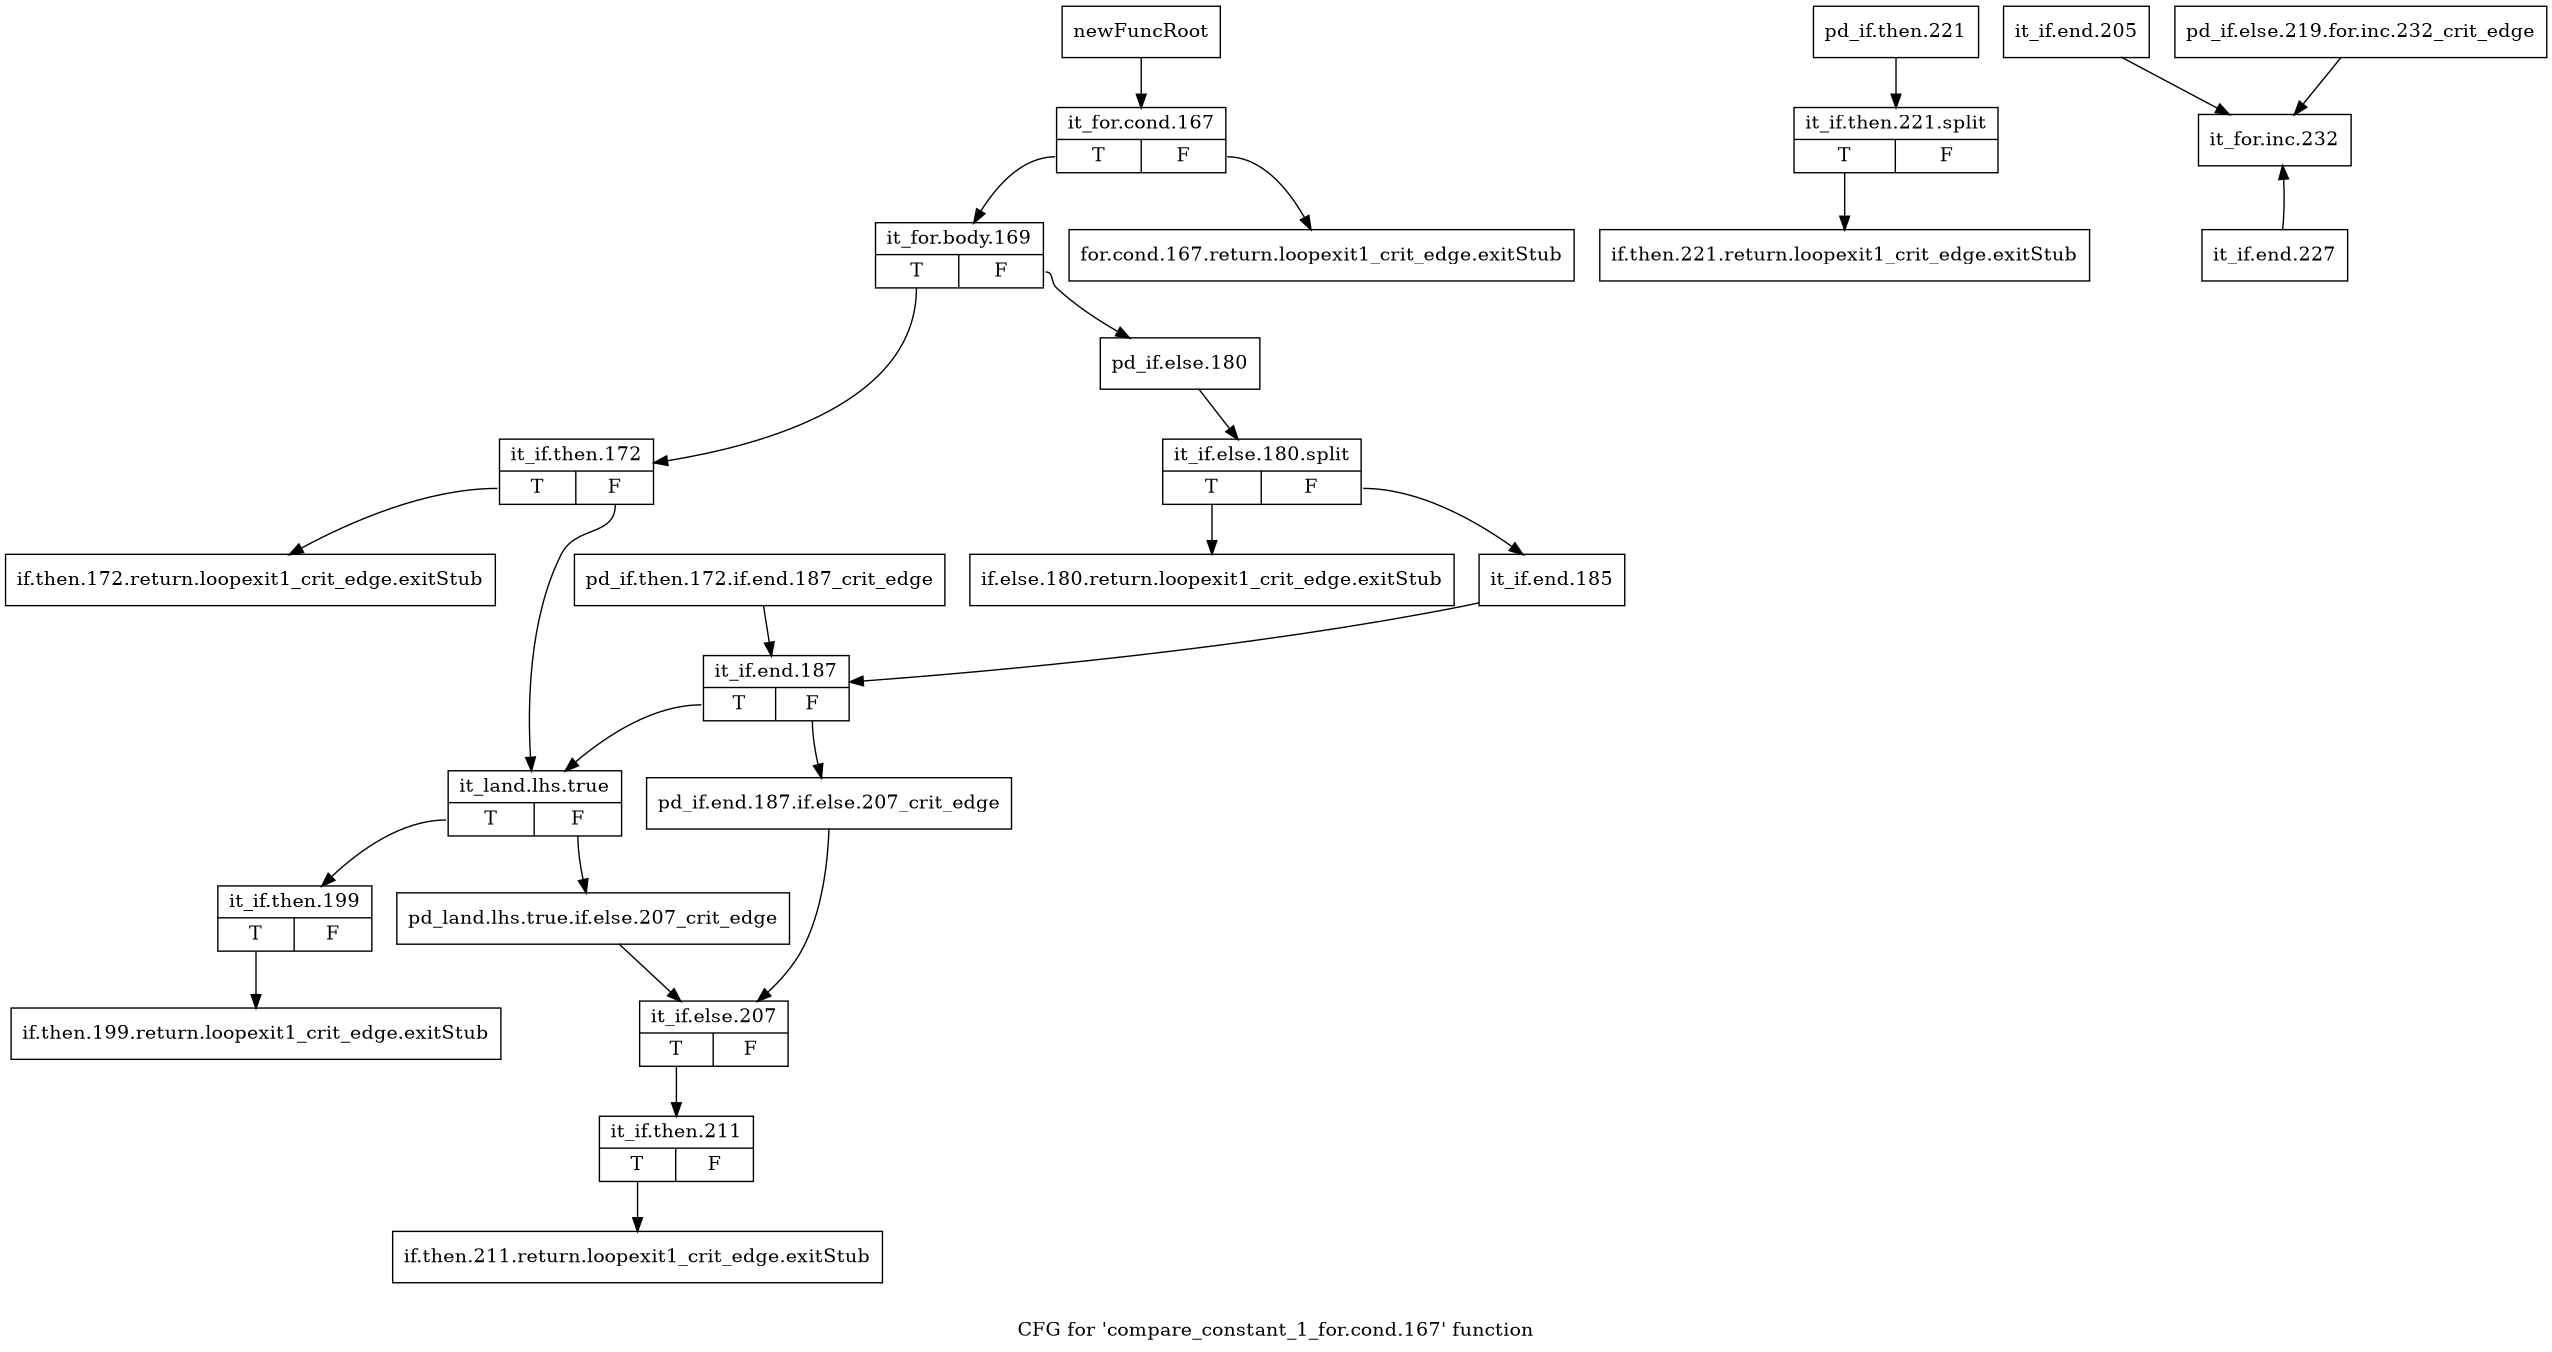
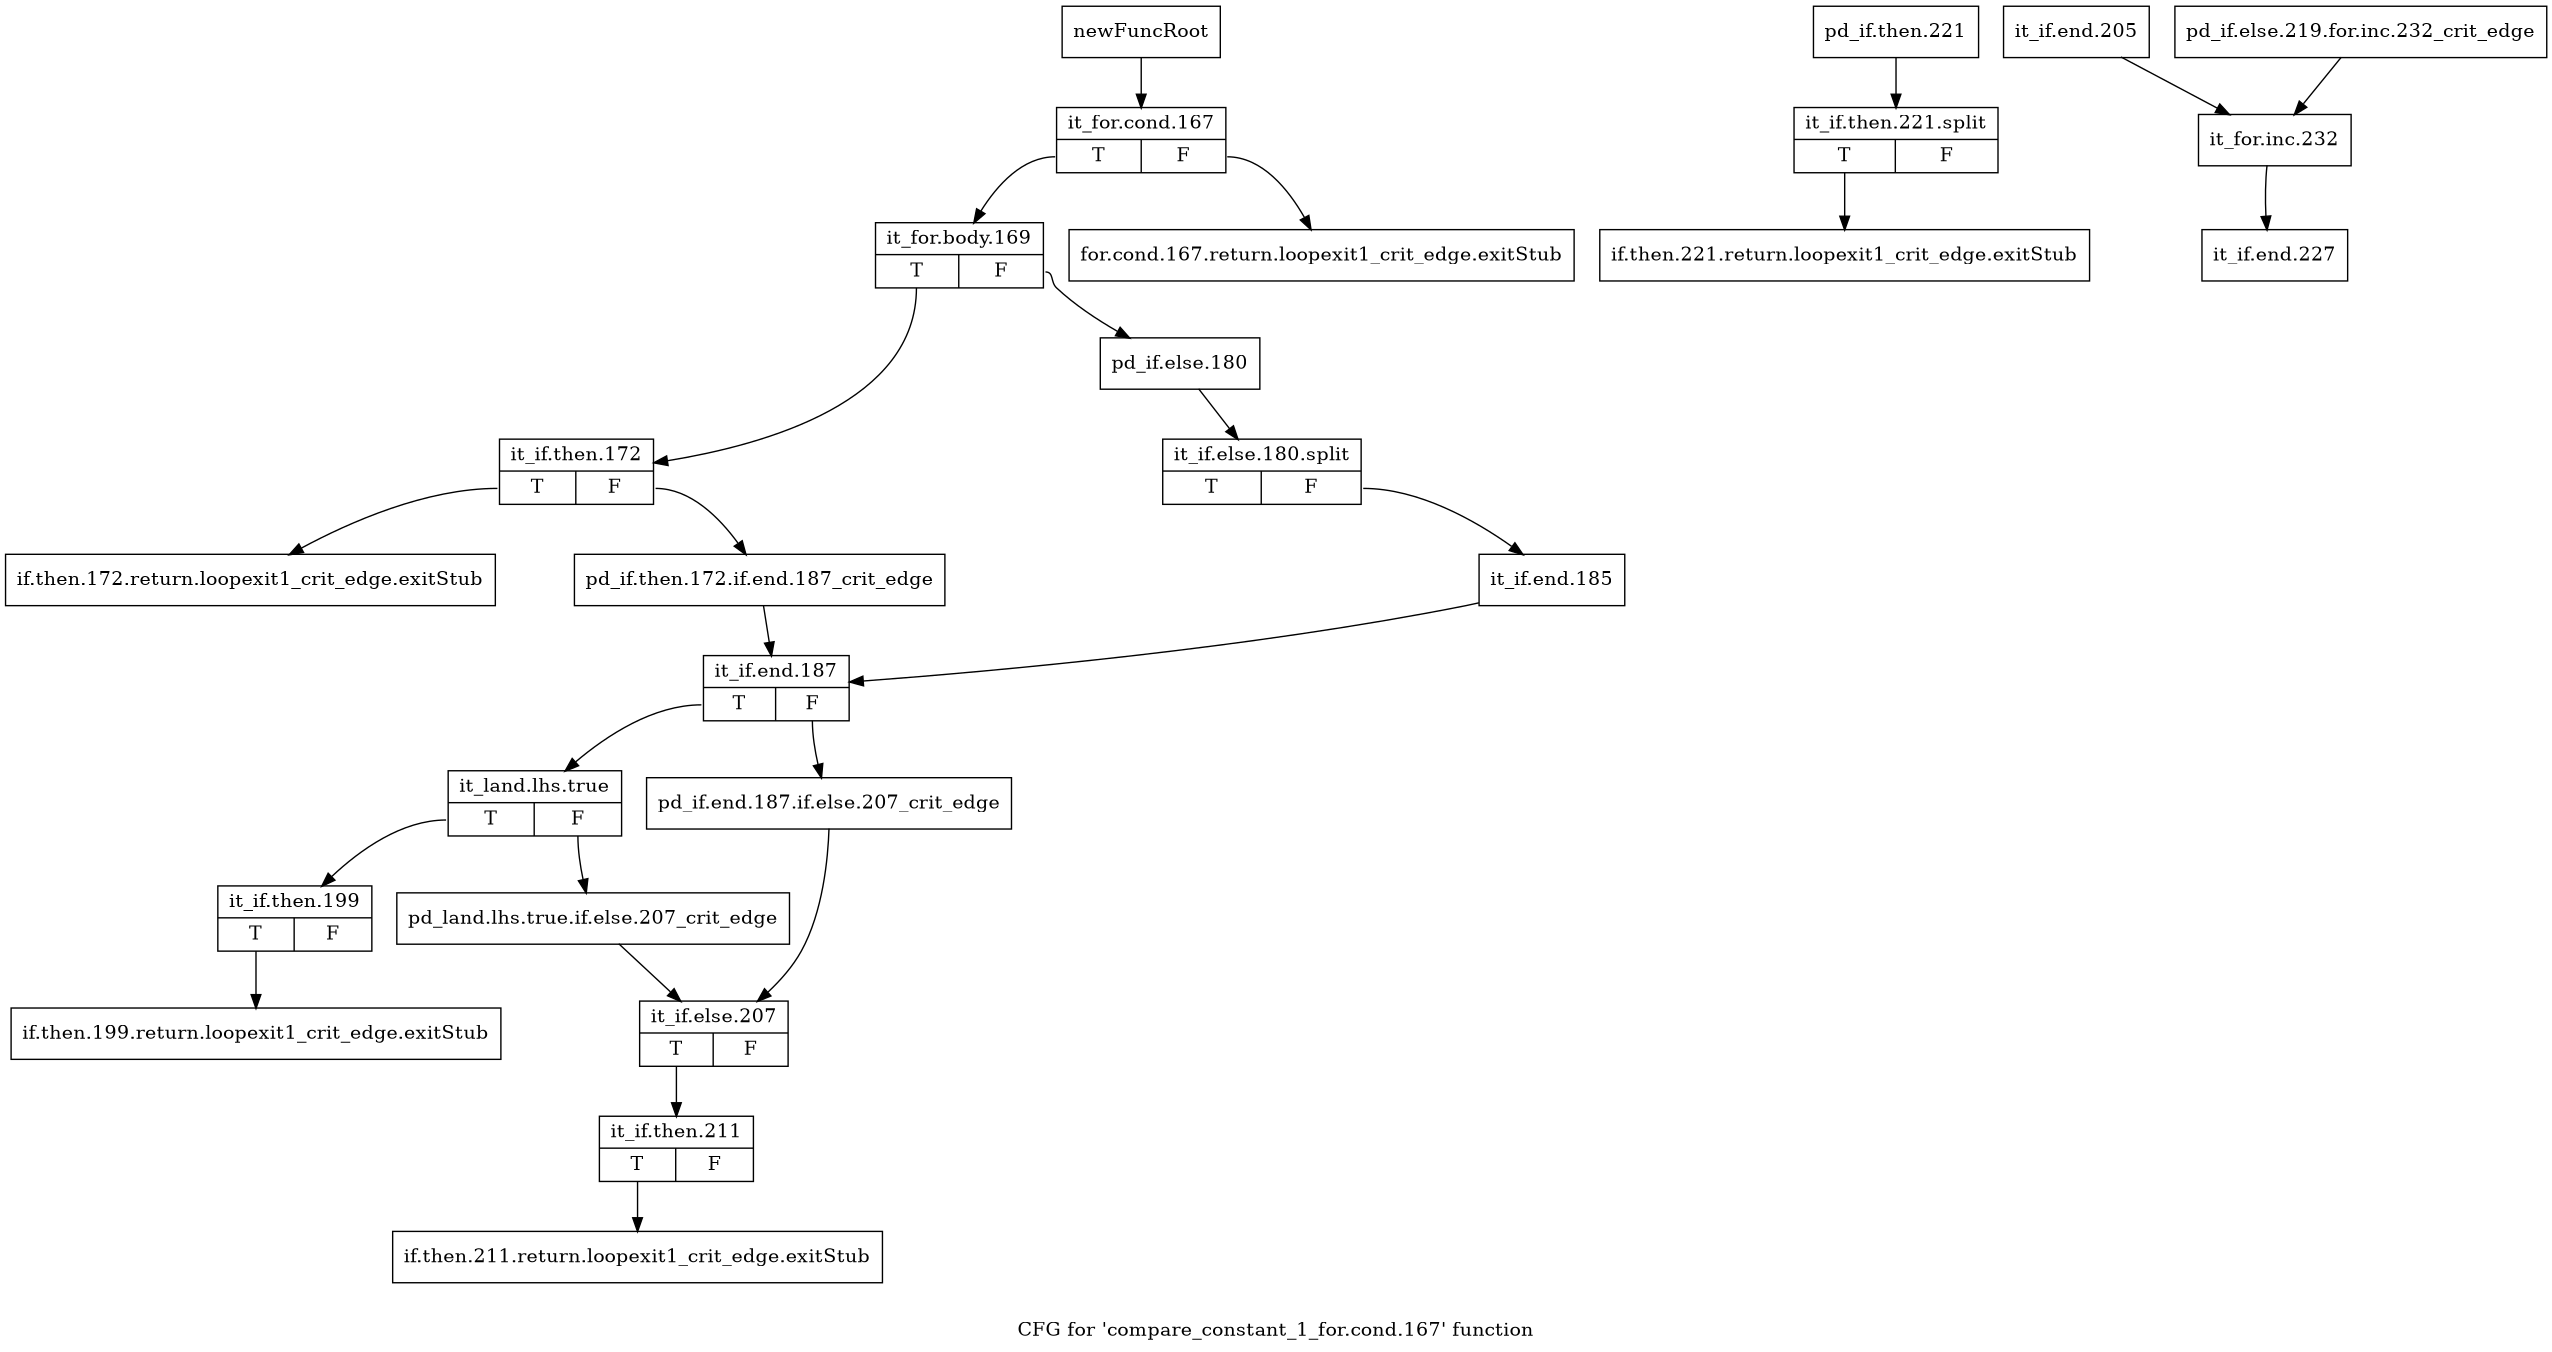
edge "it_if.end.227" -> "it_for.inc.232": reversed
node "if.else.180.return.loopexit1_crit_edge.exitStub": removed
edge "it_if.then.172" -> "it_land.lhs.true": now "it_if.then.172" -> "pd_if.then.172.if.end.187_crit_edge"
